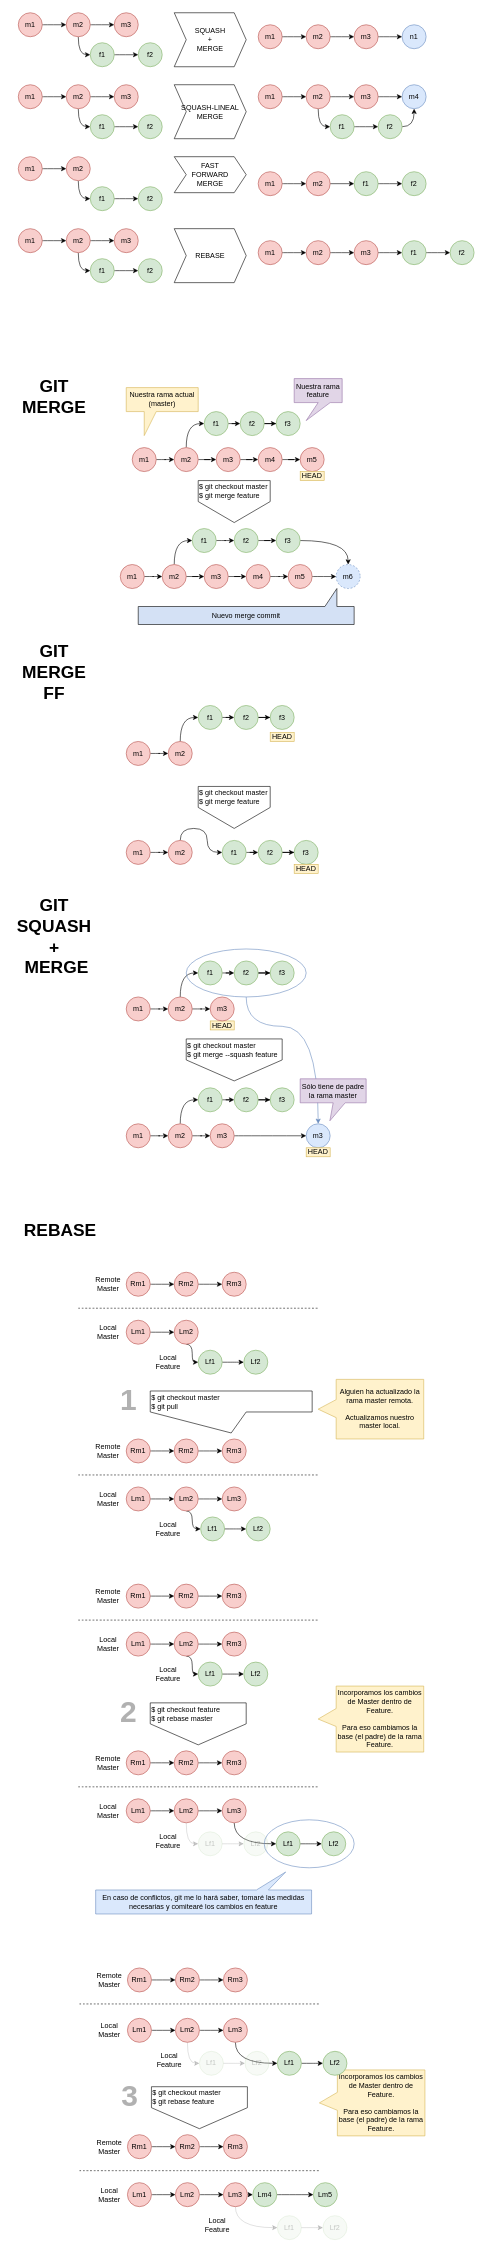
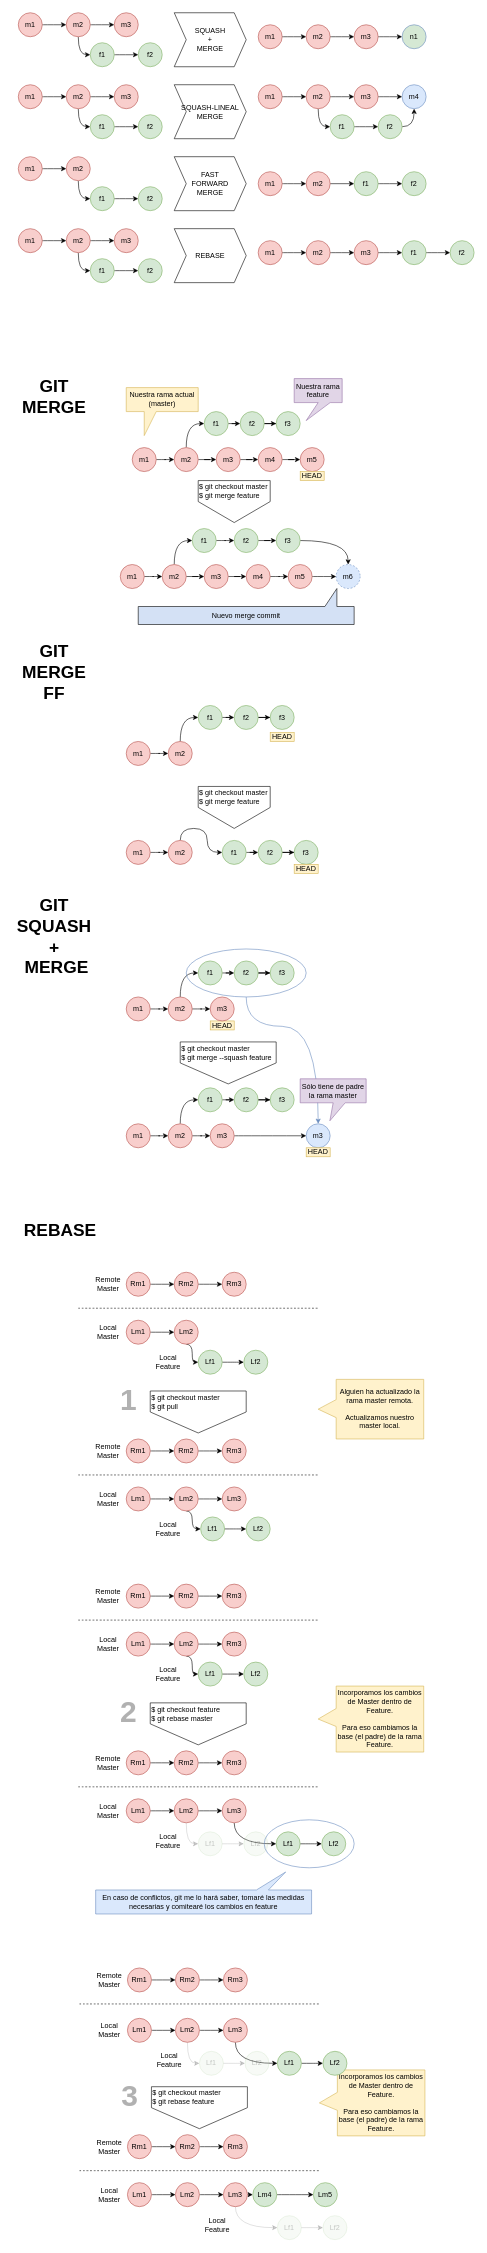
node "n1": fillcolor #dae8fc -> #d5e8d4
node "FAST FORWARD MERGE": size 72x36 -> 72x54
node "$ git checkout master $ git merge --squash feature": moved (234, 1060) -> (228, 1063)
node "$ git checkout master $ git pull": size 162x42 -> 96x42
